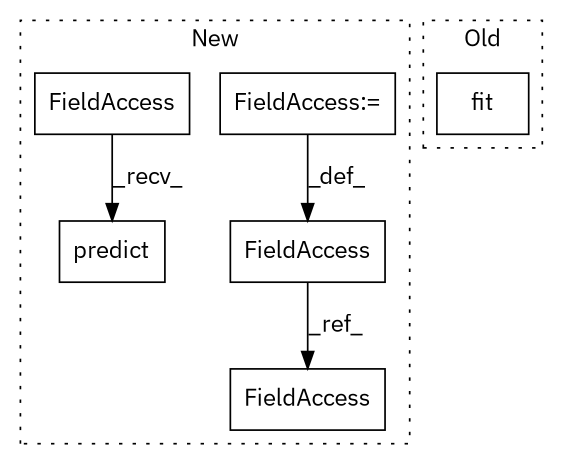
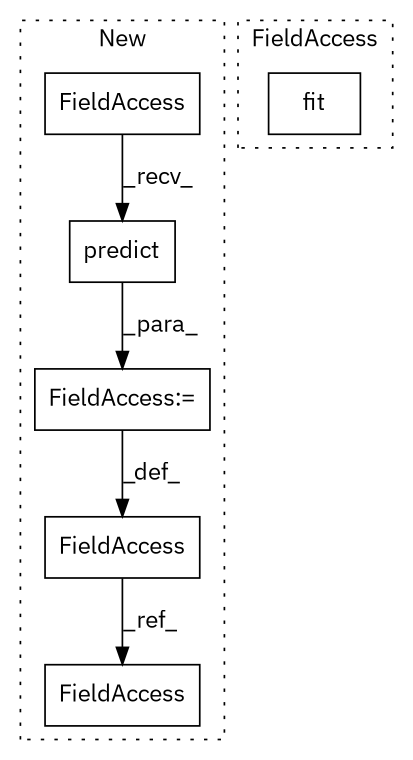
cluster "Old": label "Old" -> "FieldAccess"
edge "predict" -> "FieldAccess:=": added, label "_para_"
